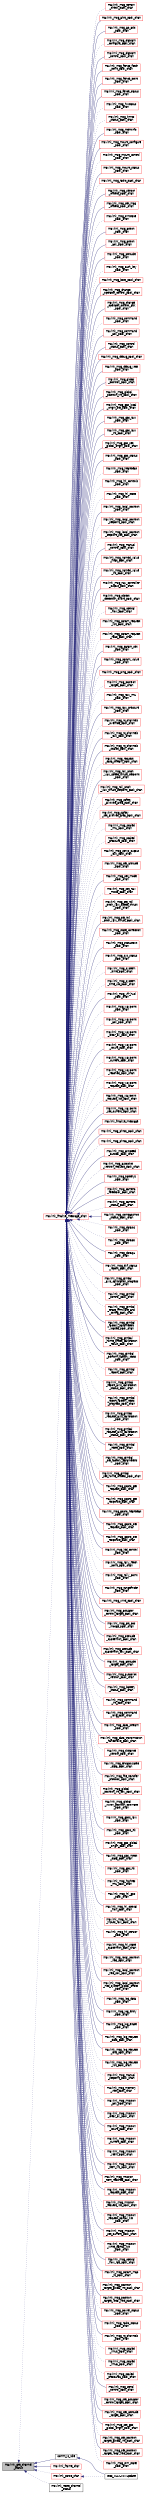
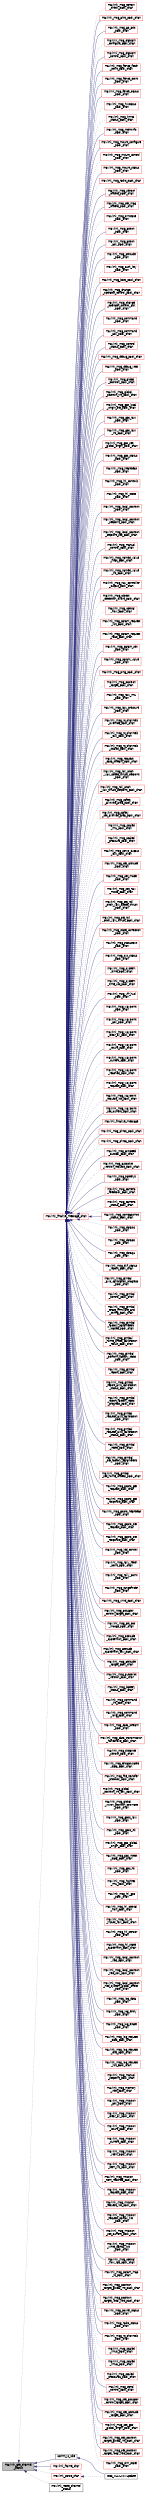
edge "mavlink_msg_battery _status_pack_chan" -> "mavlink_finalize_message_chan": style solid -> dotted
